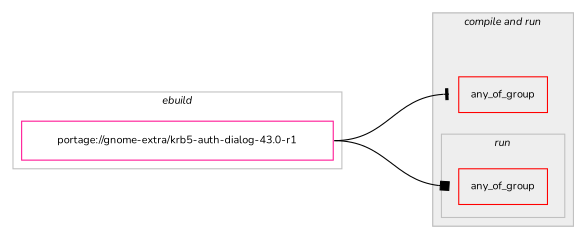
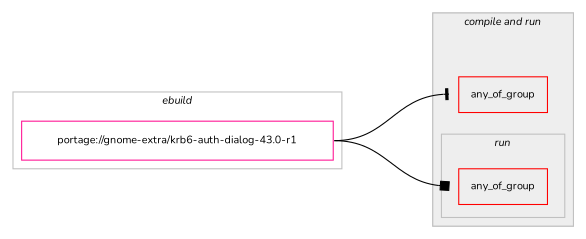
node "portage://gnome-extra/krb5-auth-dialog-43.0-r1": label "portage://gnome-extra/krb5-auth-dialog-43.0-r1" -> "portage://gnome-extra/krb6-auth-dialog-43.0-r1"
